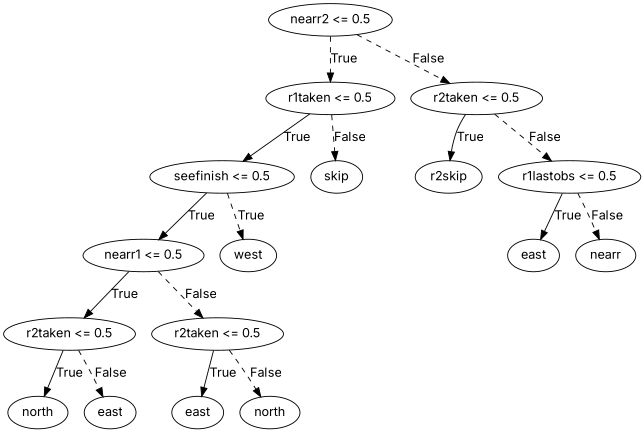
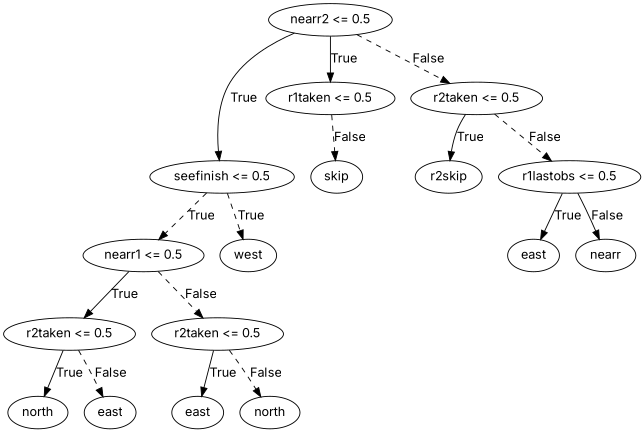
edge "nearr2 <= 0.5" -> "r1taken <= 0.5": style dashed -> solid
edge "r1taken <= 0.5" -> "seefinish <= 0.5": now "nearr2 <= 0.5" -> "seefinish <= 0.5"
edge "r1lastobs <= 0.5" -> "nearr": style dashed -> solid
edge "seefinish <= 0.5" -> "nearr1 <= 0.5": style solid -> dashed
